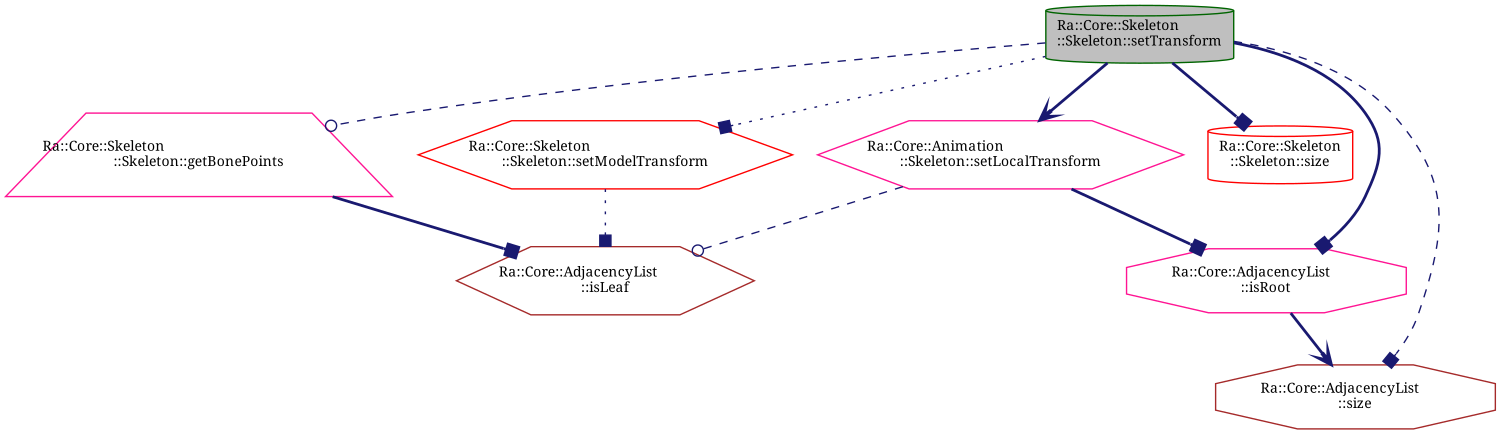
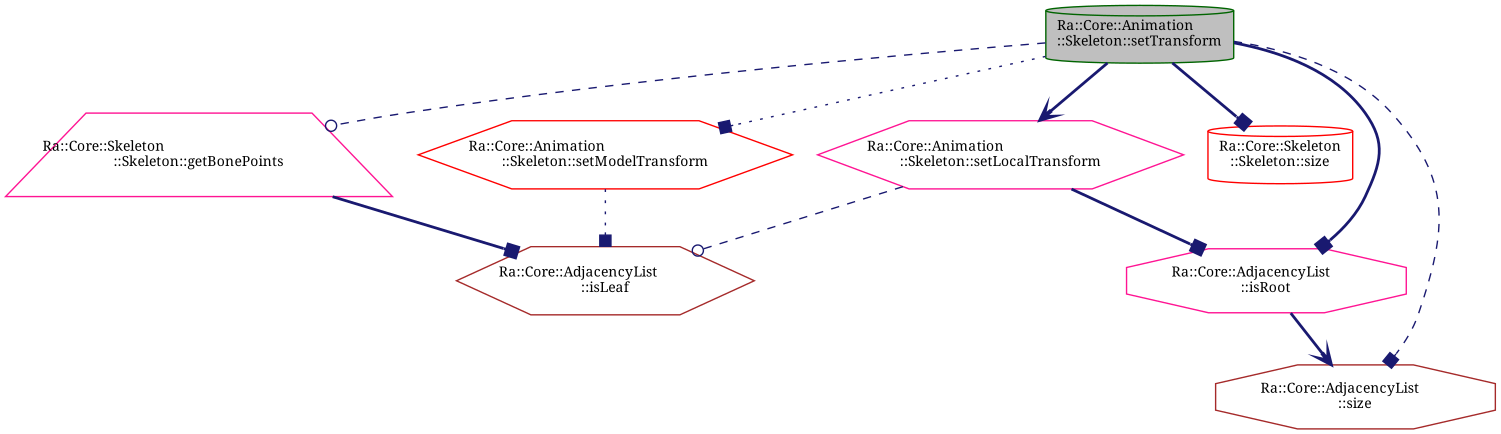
node "Ra::Core::Skeleton ::Skeleton::setTransform": label "Ra::Core::Skeleton ::Skeleton::setTransform" -> "Ra::Core::Animation ::Skeleton::setTransform"
node "Ra::Core::Skeleton ::Skeleton::setModelTransform": label "Ra::Core::Skeleton ::Skeleton::setModelTransform" -> "Ra::Core::Animation ::Skeleton::setModelTransform"
